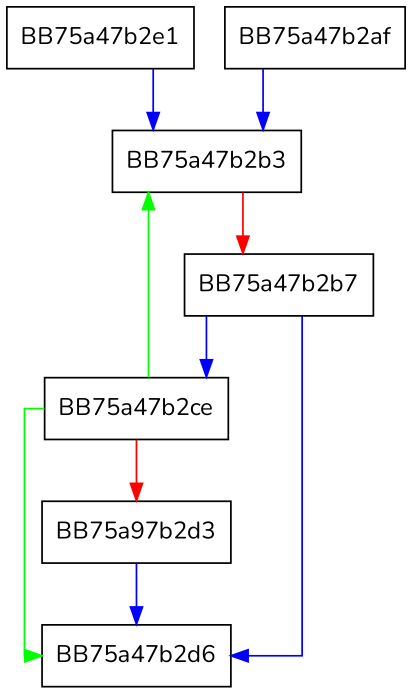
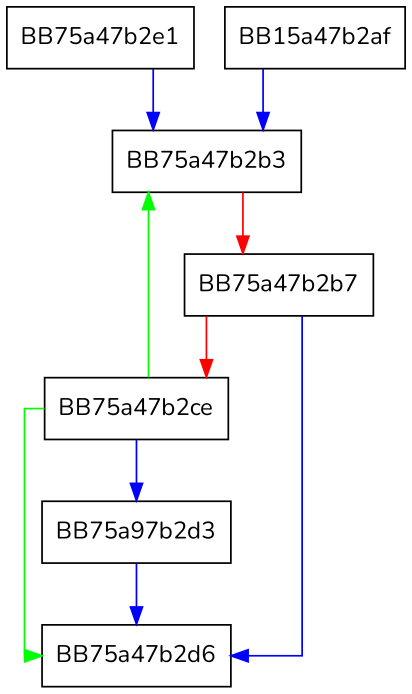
node "BB75a47b2af": label "BB75a47b2af" -> "BB15a47b2af"
edge "BB75a47b2b7" -> "BB75a47b2ce": color blue -> red
edge "BB75a47b2ce" -> "BB75a97b2d3": color red -> blue
